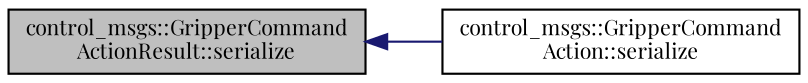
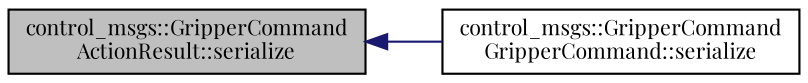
node "control_msgs::GripperCommand Action::serialize": label "control_msgs::GripperCommand Action::serialize" -> "control_msgs::GripperCommand GripperCommand::serialize"
